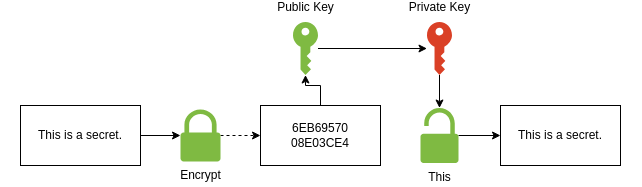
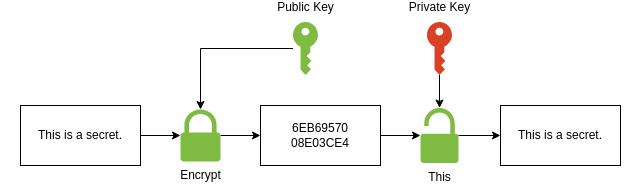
edge "Public Key" -> "Private Key": now "Public Key" -> "Encrypt"
edge "6EB6957008E03CE4" -> "Public Key": now "6EB6957008E03CE4" -> "This"
edge "Encrypt" -> "6EB6957008E03CE4": style dashed -> solid
